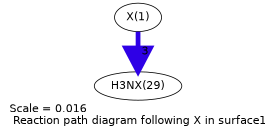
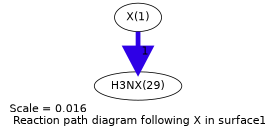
edge "X(1)" -> "H3NX(29)": label " 3" -> " 1"
